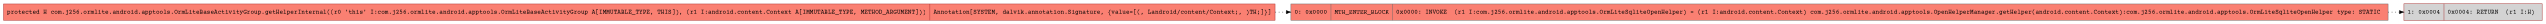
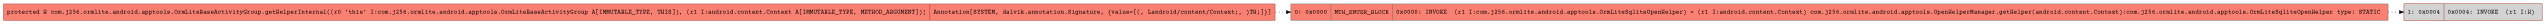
node "1: 0x0004": text "0x0004: RETURN  (r1 I:H)" -> "0x0004: INVOKE  (r1 I:H)"
